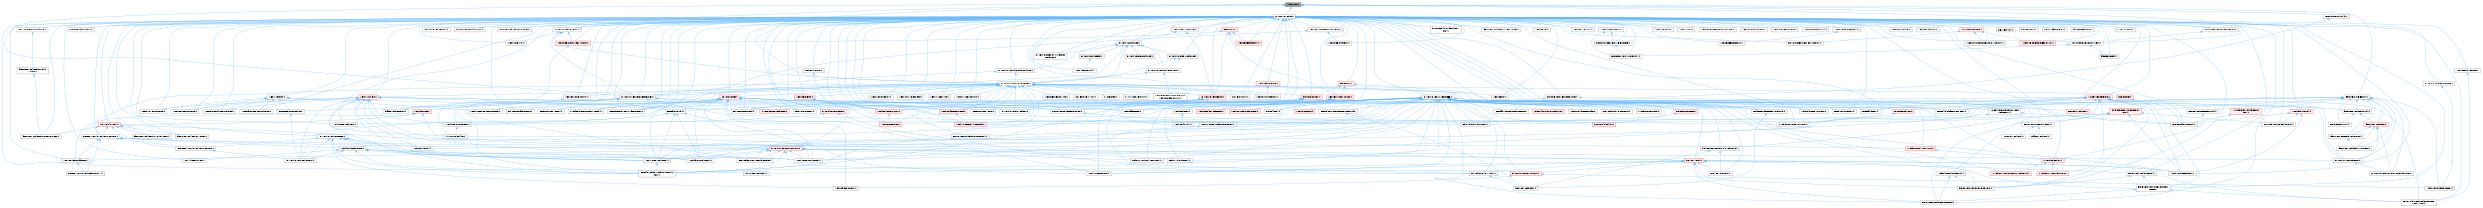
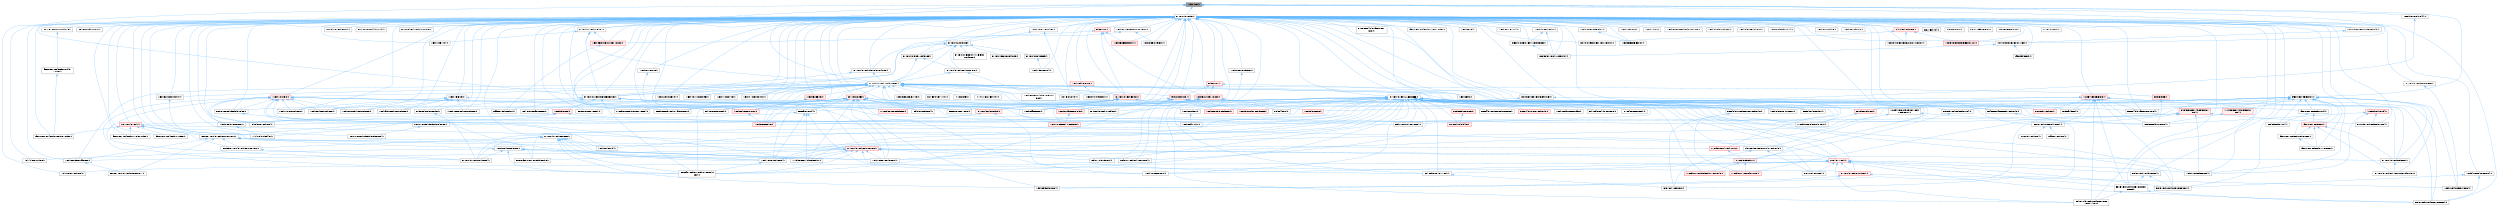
edge "DynamicVertexSkinWeights Attribute.h" -> "DynamicMesh3.h": removed
node "MeshEraseSculptLayerBrush MeshProjectionHull.h": label "MeshEraseSculptLayerBrush MeshProjectionHull.h" -> "MeshEraseSculptLayerBrush Ops.h"
edge "RemoveOccludedTrianglesOp.h" -> "ModelingOperators.h": removed
node "MeshGroupPaintTool.h": label "MeshGroupPaintTool.h" -> "MultiTargetWithSelection.h"
edge "MeshSelectionTool.h" -> "GeometrySelection.h": added
